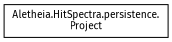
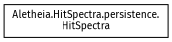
node "Aletheia.HitSpectra.persistence. Project": label "Aletheia.HitSpectra.persistence. Project" -> "Aletheia.HitSpectra.persistence. HitSpectra"
